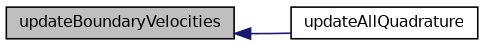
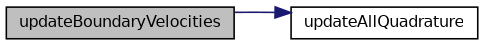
edge "updateAllQuadrature" -> "updateBoundaryVelocities": reversed
